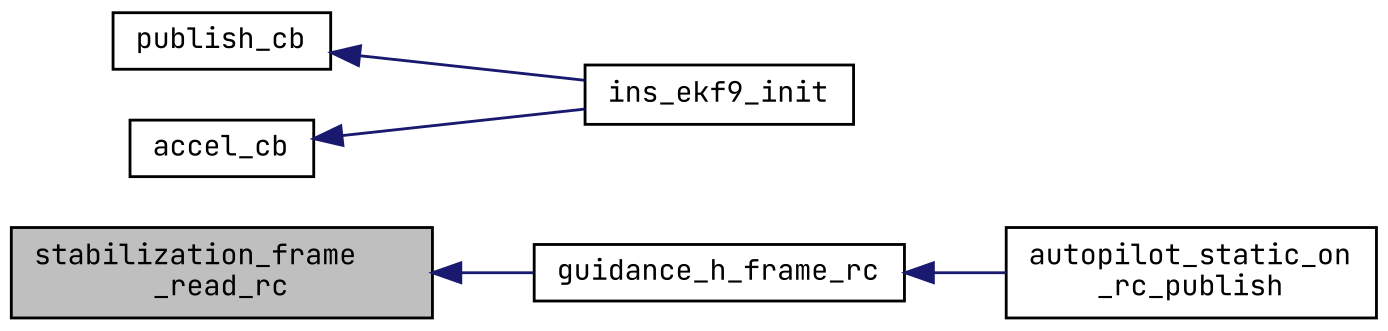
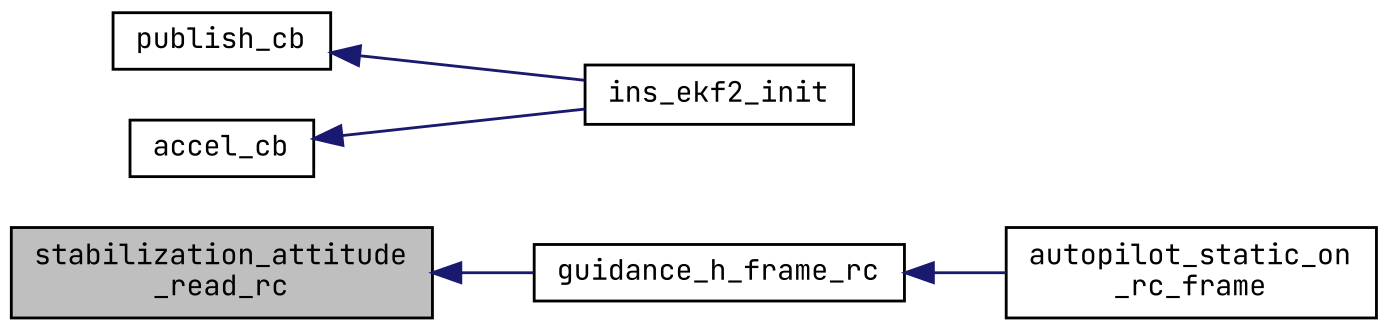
node "ins_ekf9_init": label "ins_ekf9_init" -> "ins_ekf2_init"
node "stabilization_frame _read_rc": label "stabilization_frame _read_rc" -> "stabilization_attitude _read_rc"
node "autopilot_static_on _rc_publish": label "autopilot_static_on _rc_publish" -> "autopilot_static_on _rc_frame"
